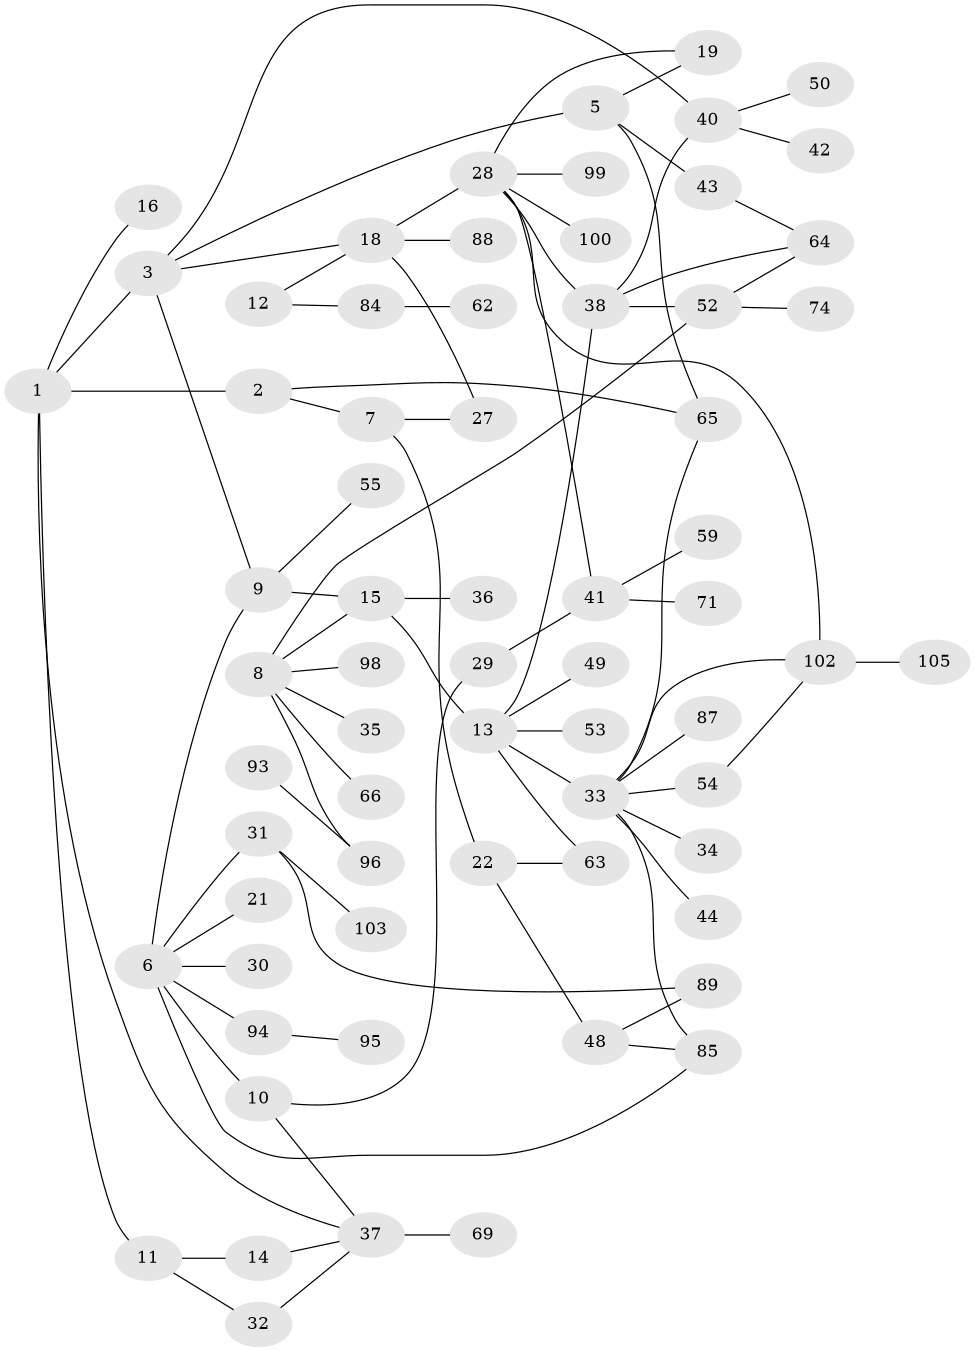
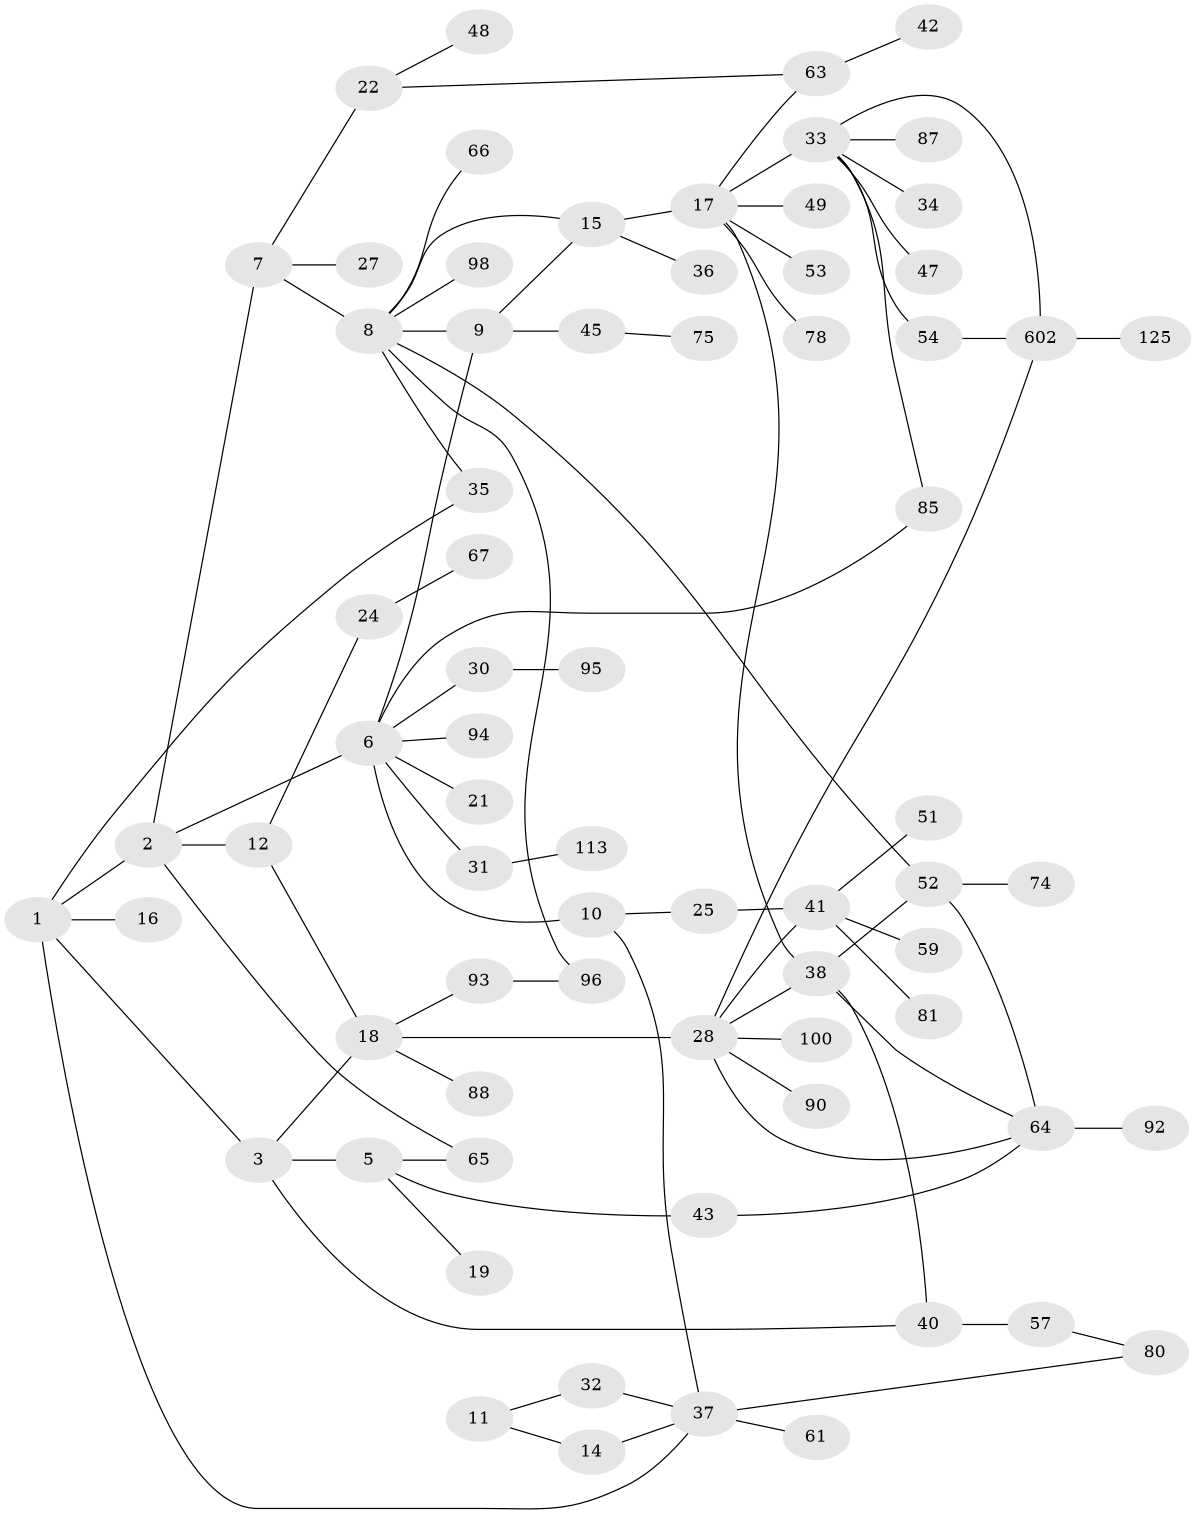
edge "19" -- "28": now "64" -- "28"
node "50": label "50" -> "57"
edge "40" -- "42": now "63" -- "42"
node "99": label "99" -> "90"
edge "7" -- "8": added
node "84": label "84" -> "24"
node "62": label "62" -> "67"
edge "18" -- "27": now "18" -- "93"
node "75": added
node "78": added
edge "3" -- "9": now "8" -- "9"
node "55": label "55" -> "45"
node "71": label "71" -> "51"
edge "65" -- "33": removed
node "102": label "102" -> "602"
node "105": label "105" -> "125"
node "29": label "29" -> "25"
node "13": label "13" -> "17"
edge "6" -- "2": added
edge "1" -- "11": now "1" -- "35"
edge "2" -- "12": added
node "44": label "44" -> "47"
node "103": label "103" -> "113"
node "89": removed
node "81": added
edge "94" -- "95": now "30" -- "95"
edge "48" -- "85": removed
node "92": added
node "69": label "69" -> "61"
node "80": added
